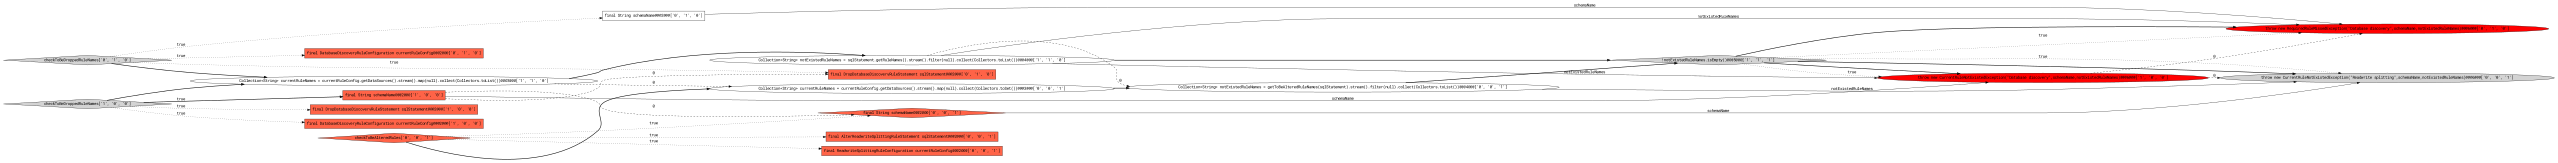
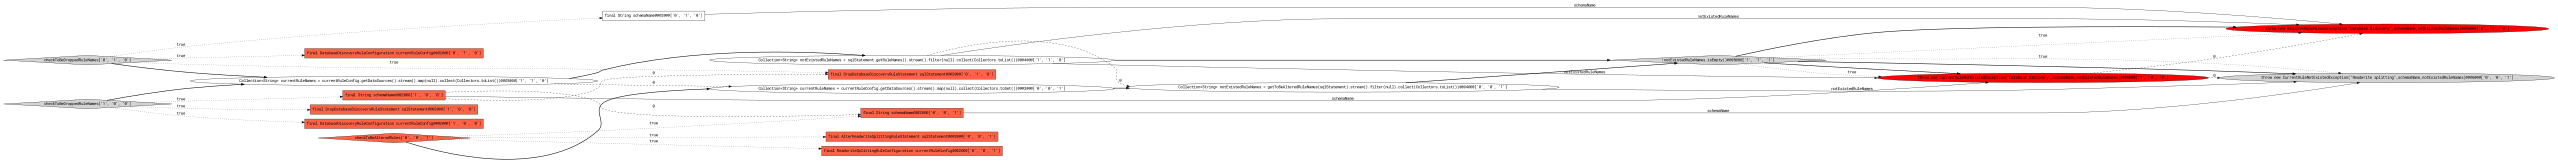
edge "checkToBeDroppedRuleNames['1', '0', '0']" -> "final String schemaName@@@2@@@['1', '0', '0']": style bold -> dotted
node "final String schemaName@@@2@@@['0', '0', '1']": shape diamond -> box
